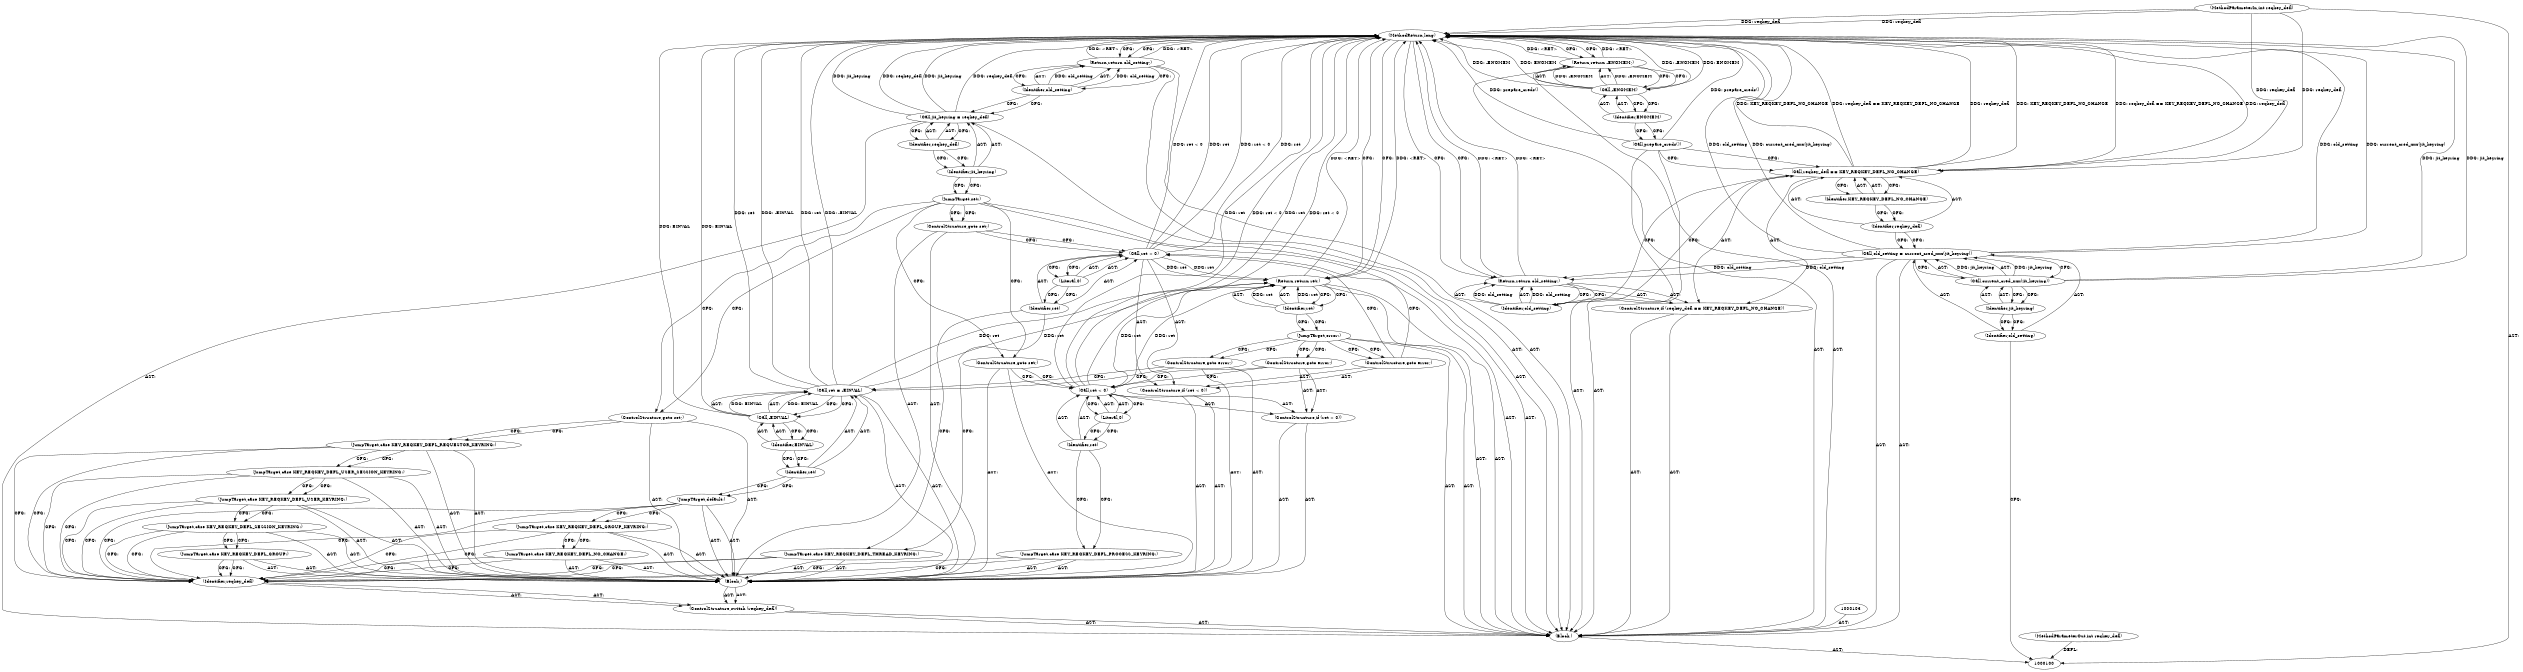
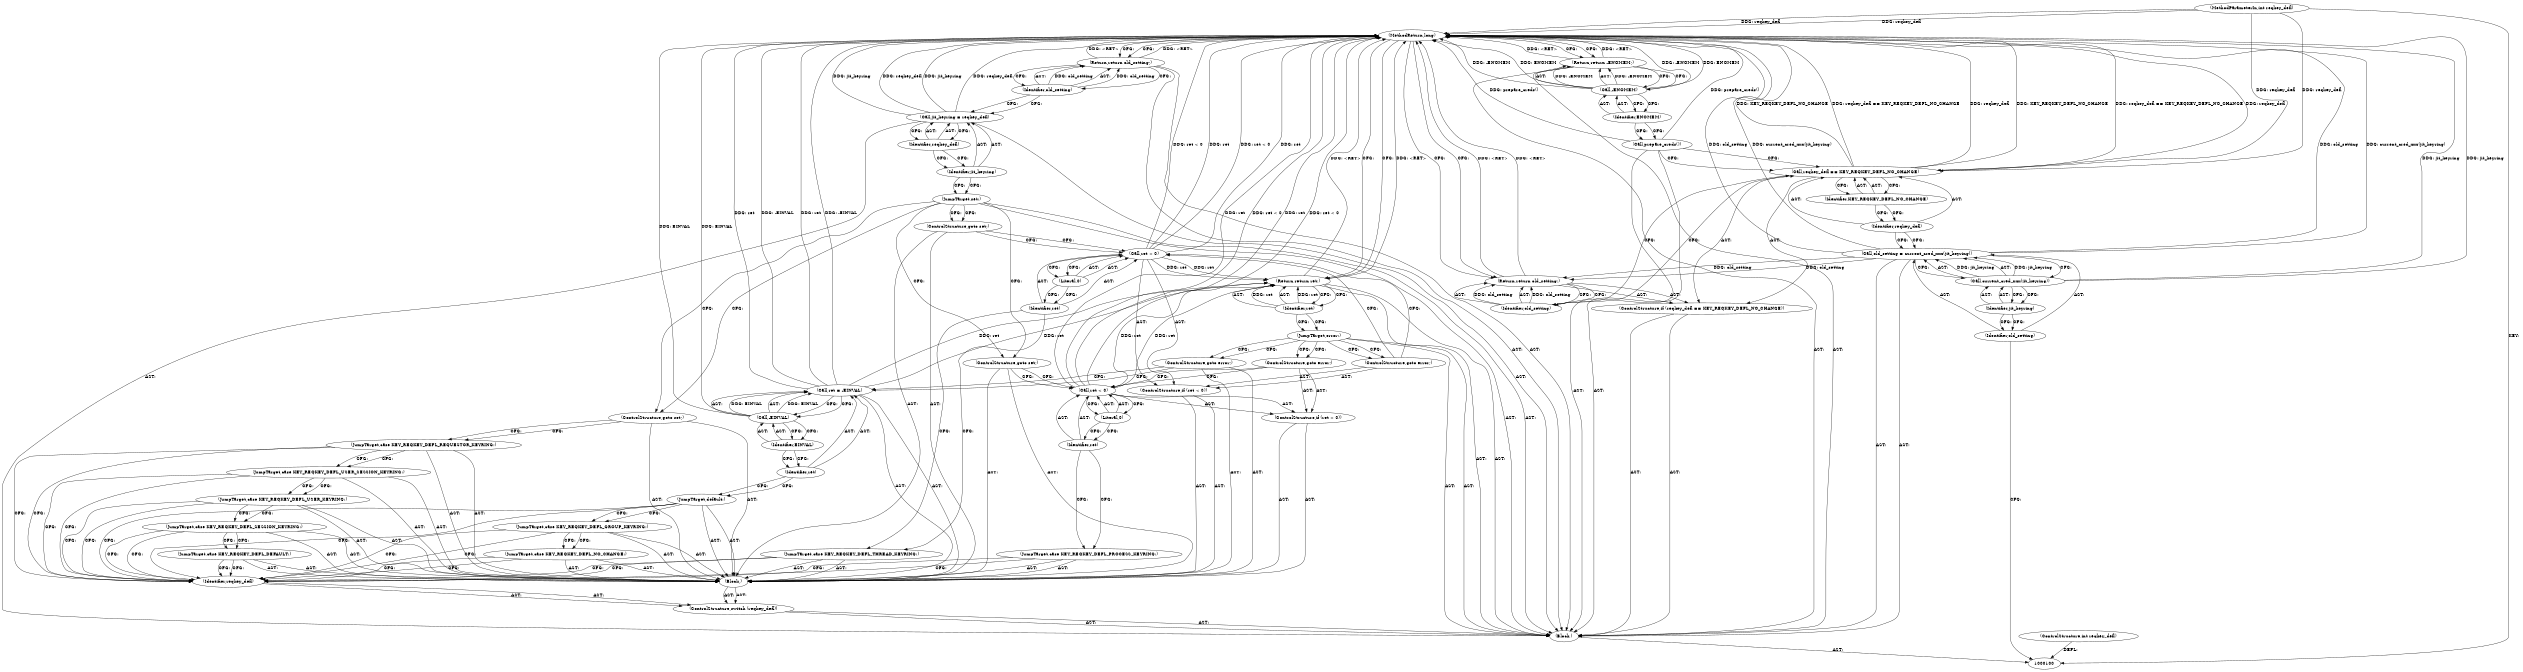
edge "(MethodParameterIn,int reqkey_defl)" -> "1000100": label "AST: " -> "KEY: "
node "(JumpTarget,case KEY_REQKEY_DEFL_GROUP:)": label "(JumpTarget,case KEY_REQKEY_DEFL_GROUP:)" -> "(JumpTarget,case KEY_REQKEY_DEFL_DEFAULT:)"
node "1000103": removed
node "(MethodParameterOut,int reqkey_defl)": label "(MethodParameterOut,int reqkey_defl)" -> "(ControlStructure,int reqkey_defl)"
